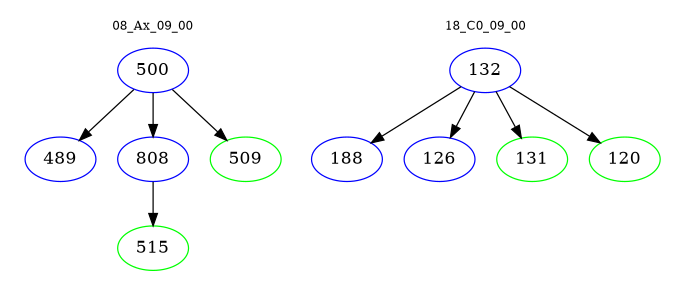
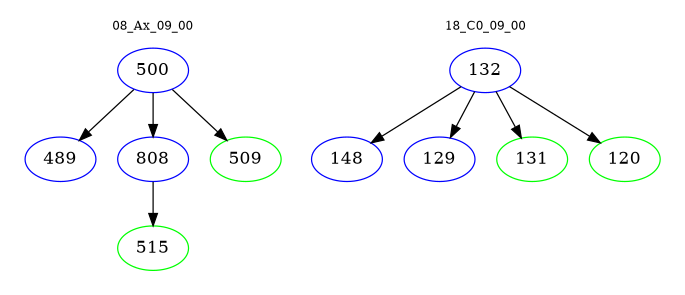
node "188": label "188" -> "148"
node "126": label "126" -> "129"
